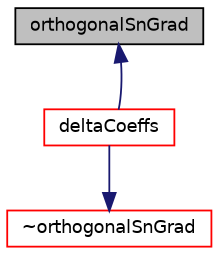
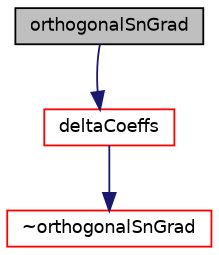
edge "deltaCoeffs" -> "orthogonalSnGrad": reversed
